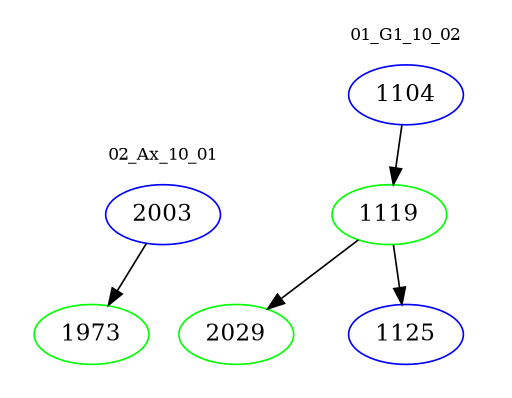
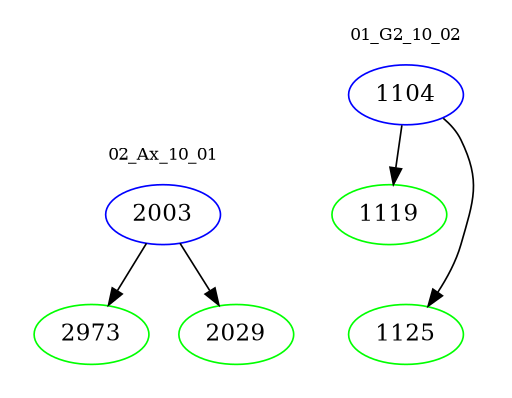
cluster "01_G1_10_02": label "01_G1_10_02" -> "01_G2_10_02"
edge "1119" -> "2029": now "2003" -> "2029"
edge "1119" -> "1125": now "1104" -> "1125"
node "1973": label "1973" -> "2973"
node "1125": color blue -> green
